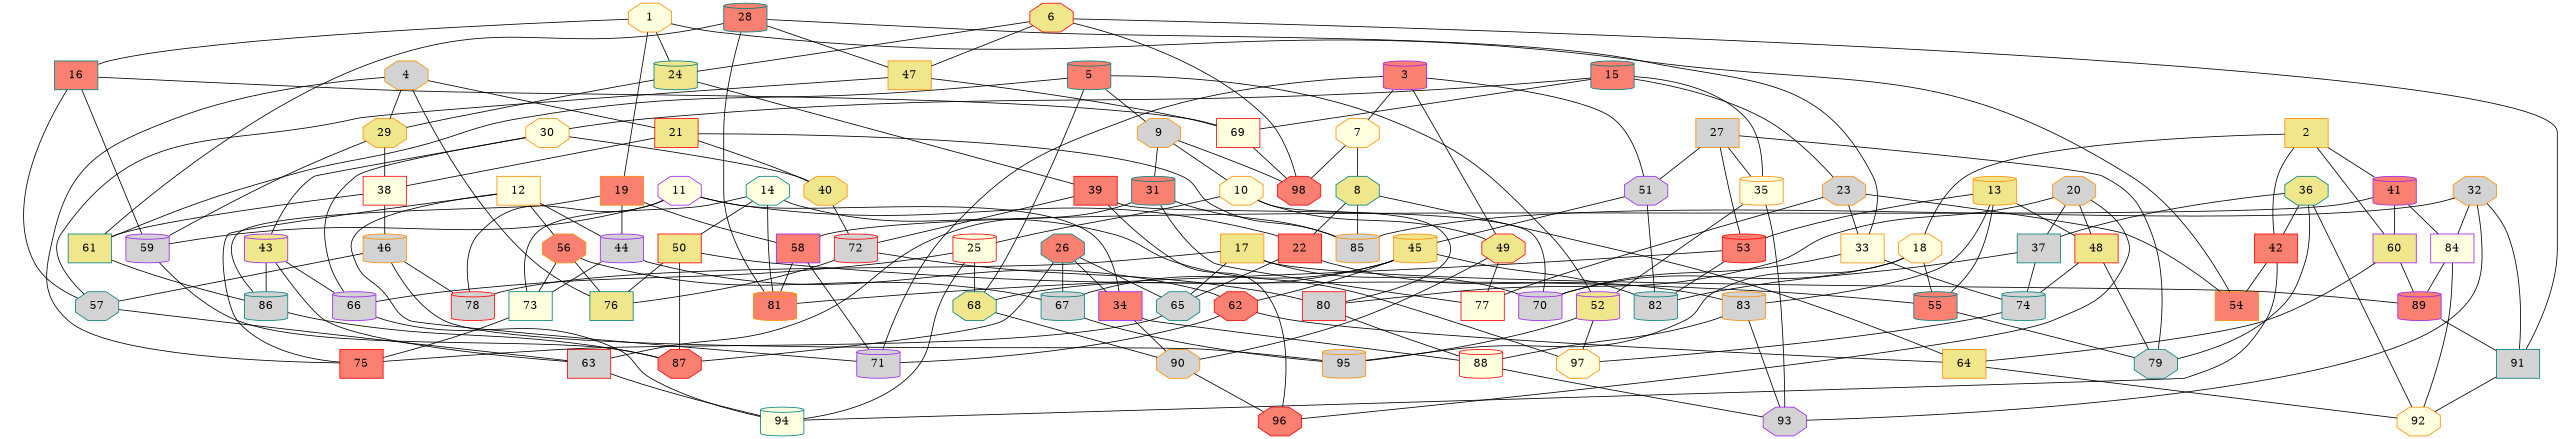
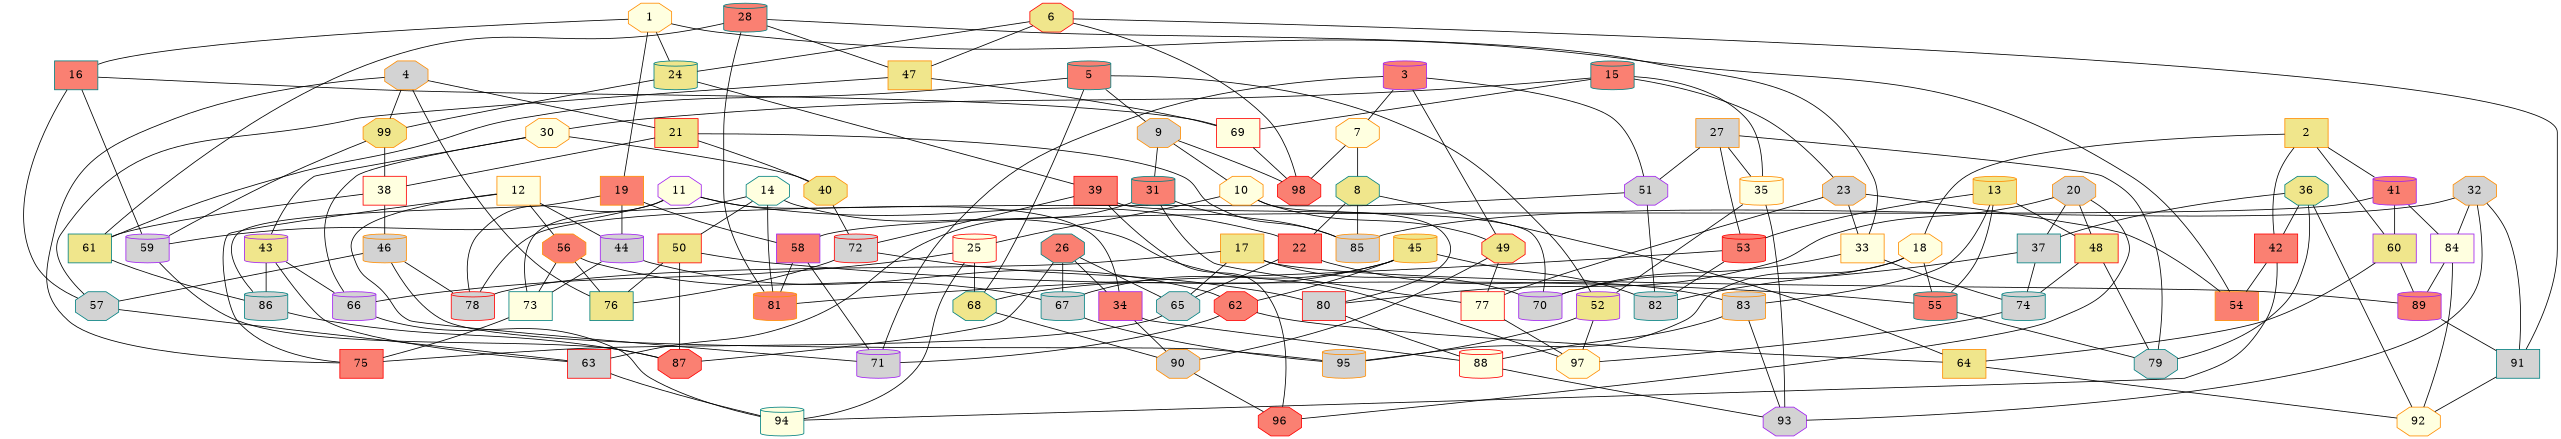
node "29": label "29" -> "99"
edge "51" -- "45": now "51" -- "78"
edge "77" -- "97": added
